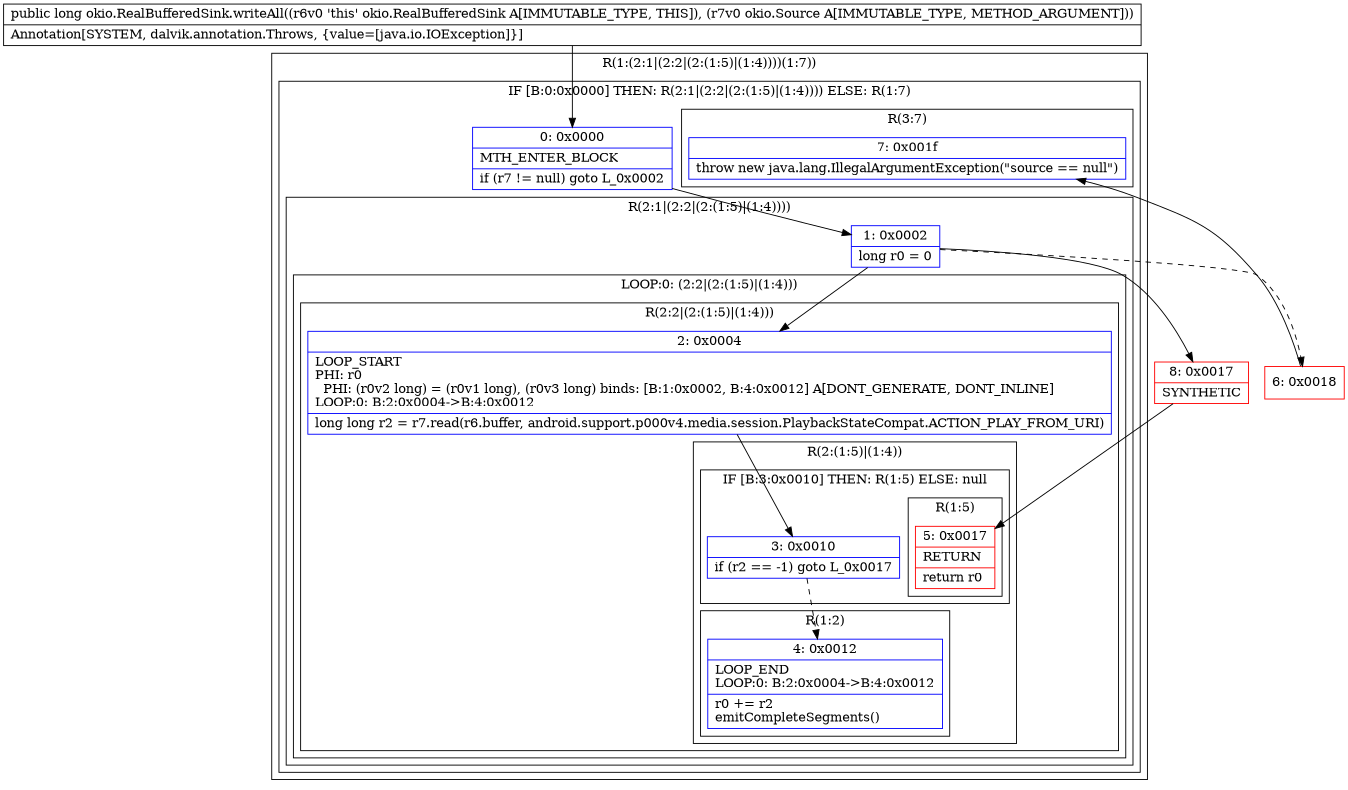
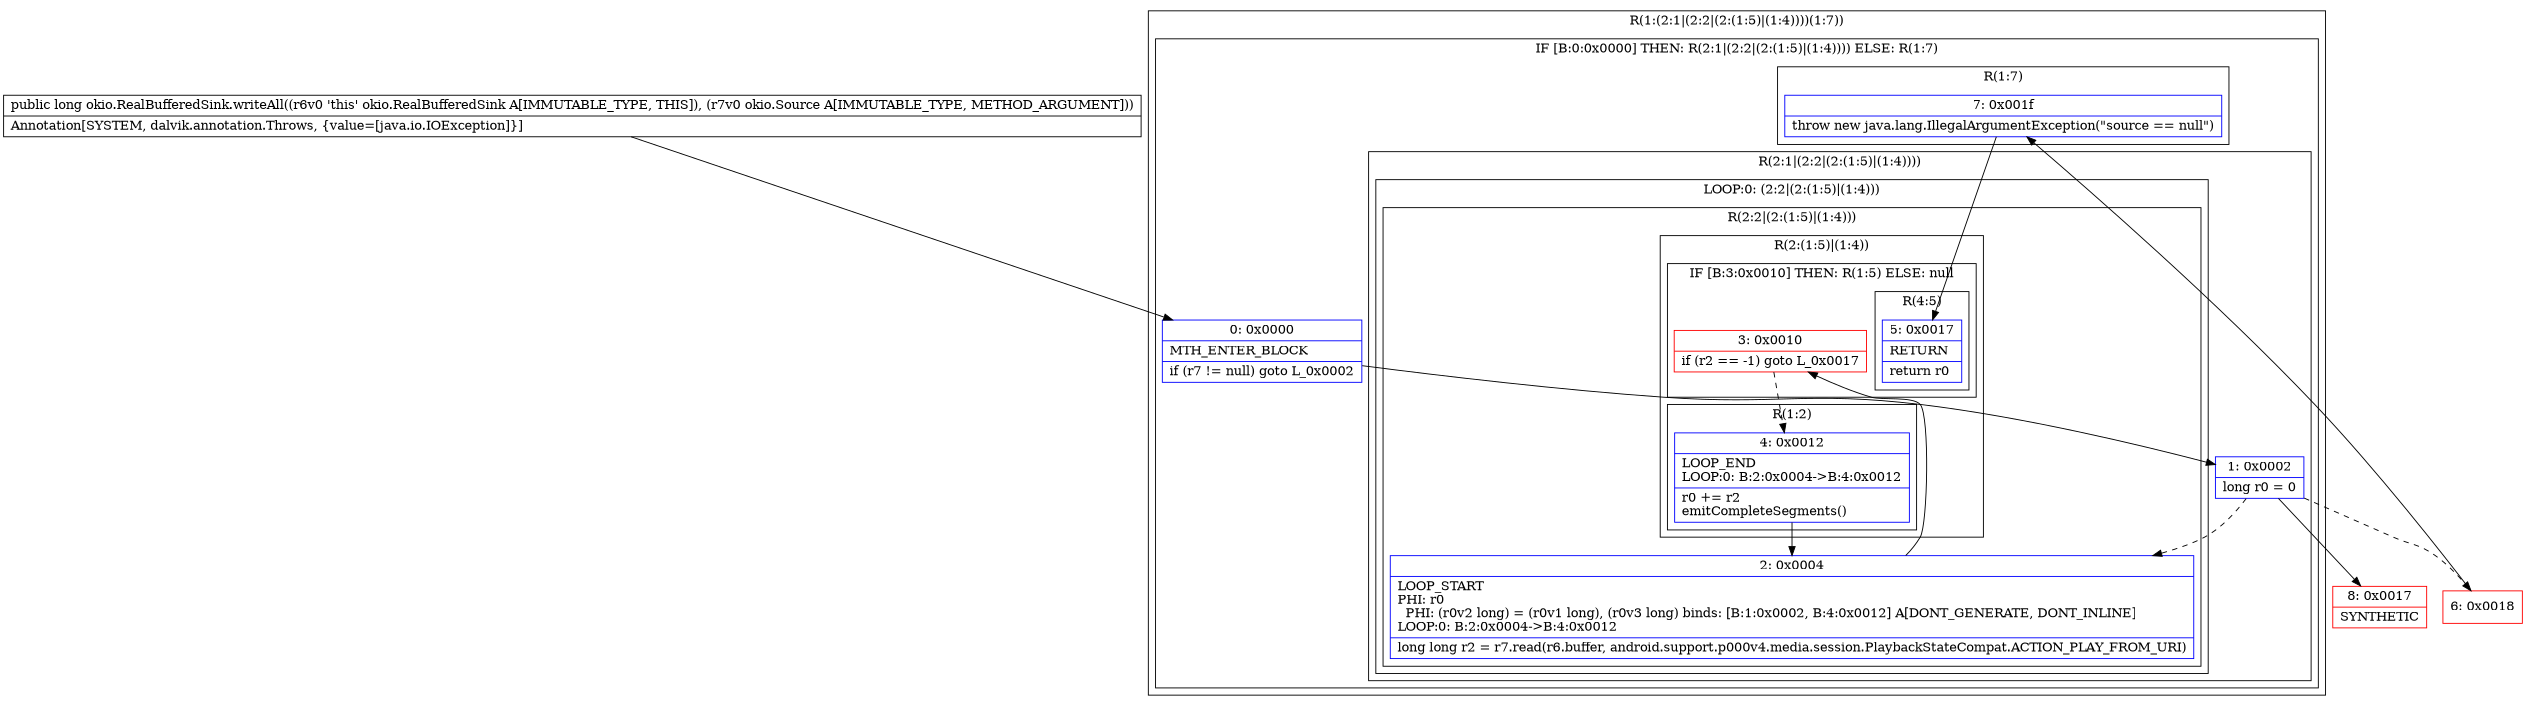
cluster "R(3:7)": label "R(3:7)" -> "R(1:7)"
edge "1: 0x0002" -> "2: 0x0004": style solid -> dashed
edge "8: 0x0017" -> "5: 0x0017": now "7: 0x001f" -> "5: 0x0017"
cluster "R(1:5)": label "R(1:5)" -> "R(4:5)"
edge "4: 0x0012" -> "2: 0x0004": added
node "3: 0x0010": color blue -> red
node "5: 0x0017": color red -> blue
